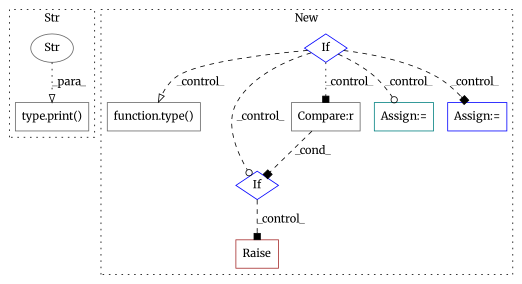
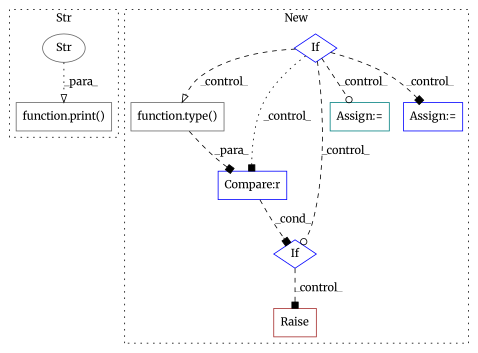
node "type.print()": label "type.print()" -> "function.print()"
node "Compare:r": color gray40 -> blue
edge "function.type()" -> "Compare:r": added, label "_para_"
